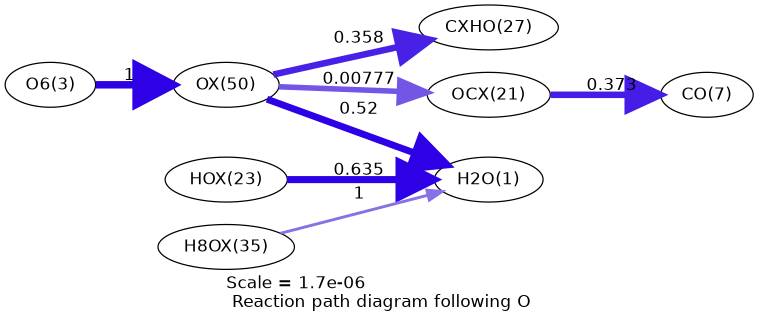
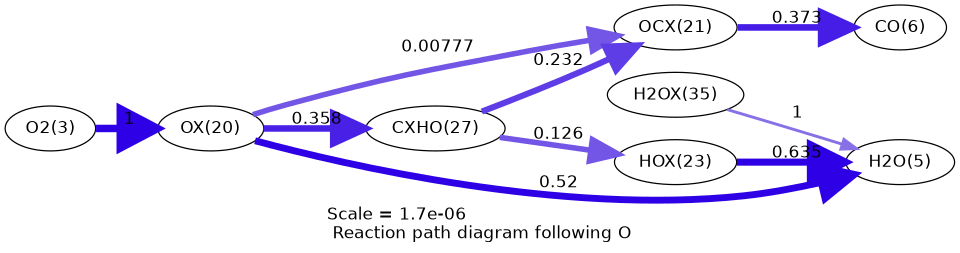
node "O6(3)": label "O6(3)" -> "O2(3)"
node "OX(50)": label "OX(50)" -> "OX(20)"
edge "CXHO(27)" -> "OCX(21)": added, label "0.232"
node "CO(7)": label "CO(7)" -> "CO(6)"
edge "CXHO(27)" -> "HOX(23)": added, label "0.126"
node "H2O(1)": label "H2O(1)" -> "H2O(5)"
node "H8OX(35)": label "H8OX(35)" -> "H2OX(35)"
